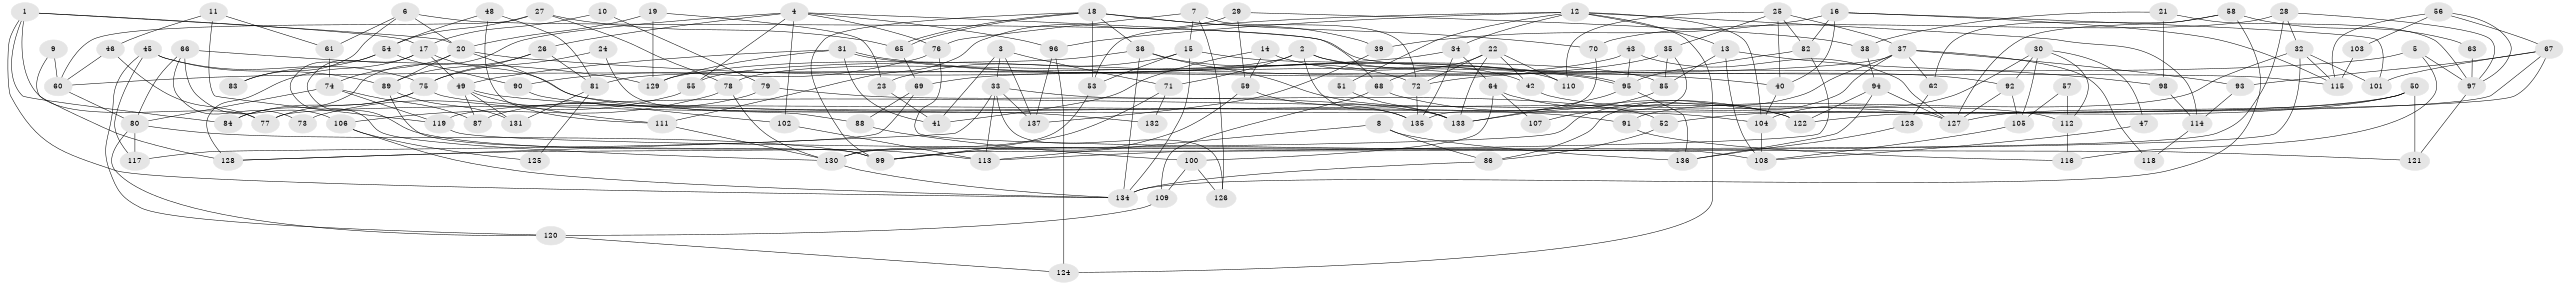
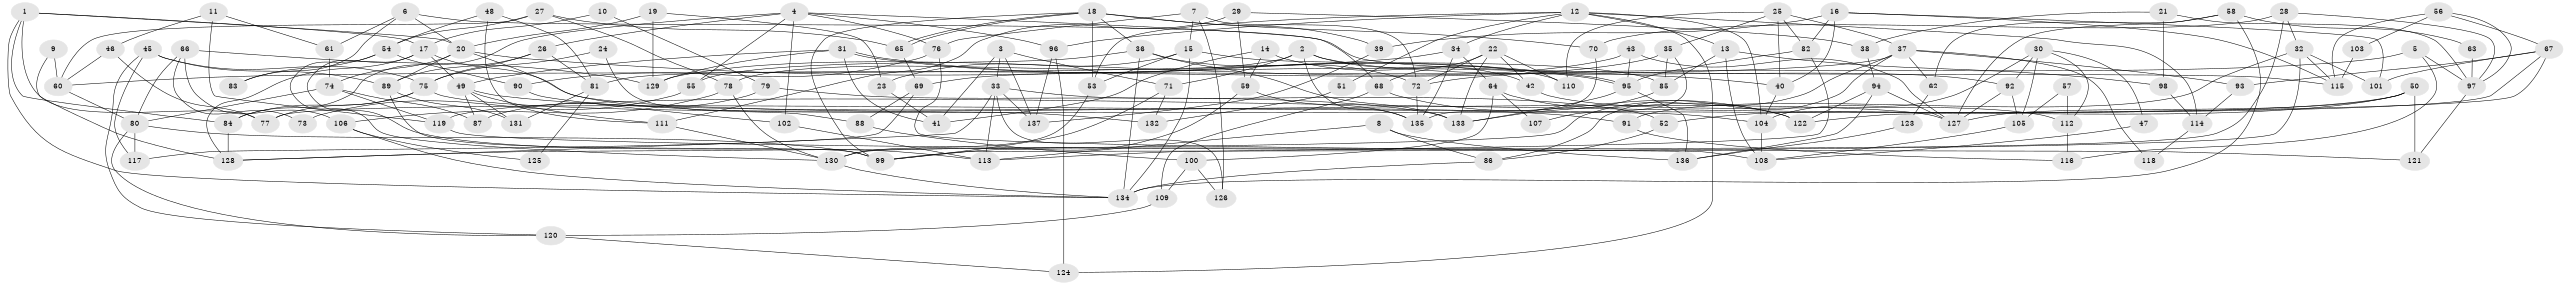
edge "51" -- "133": now "51" -- "132"
edge "84" -- "128": added
